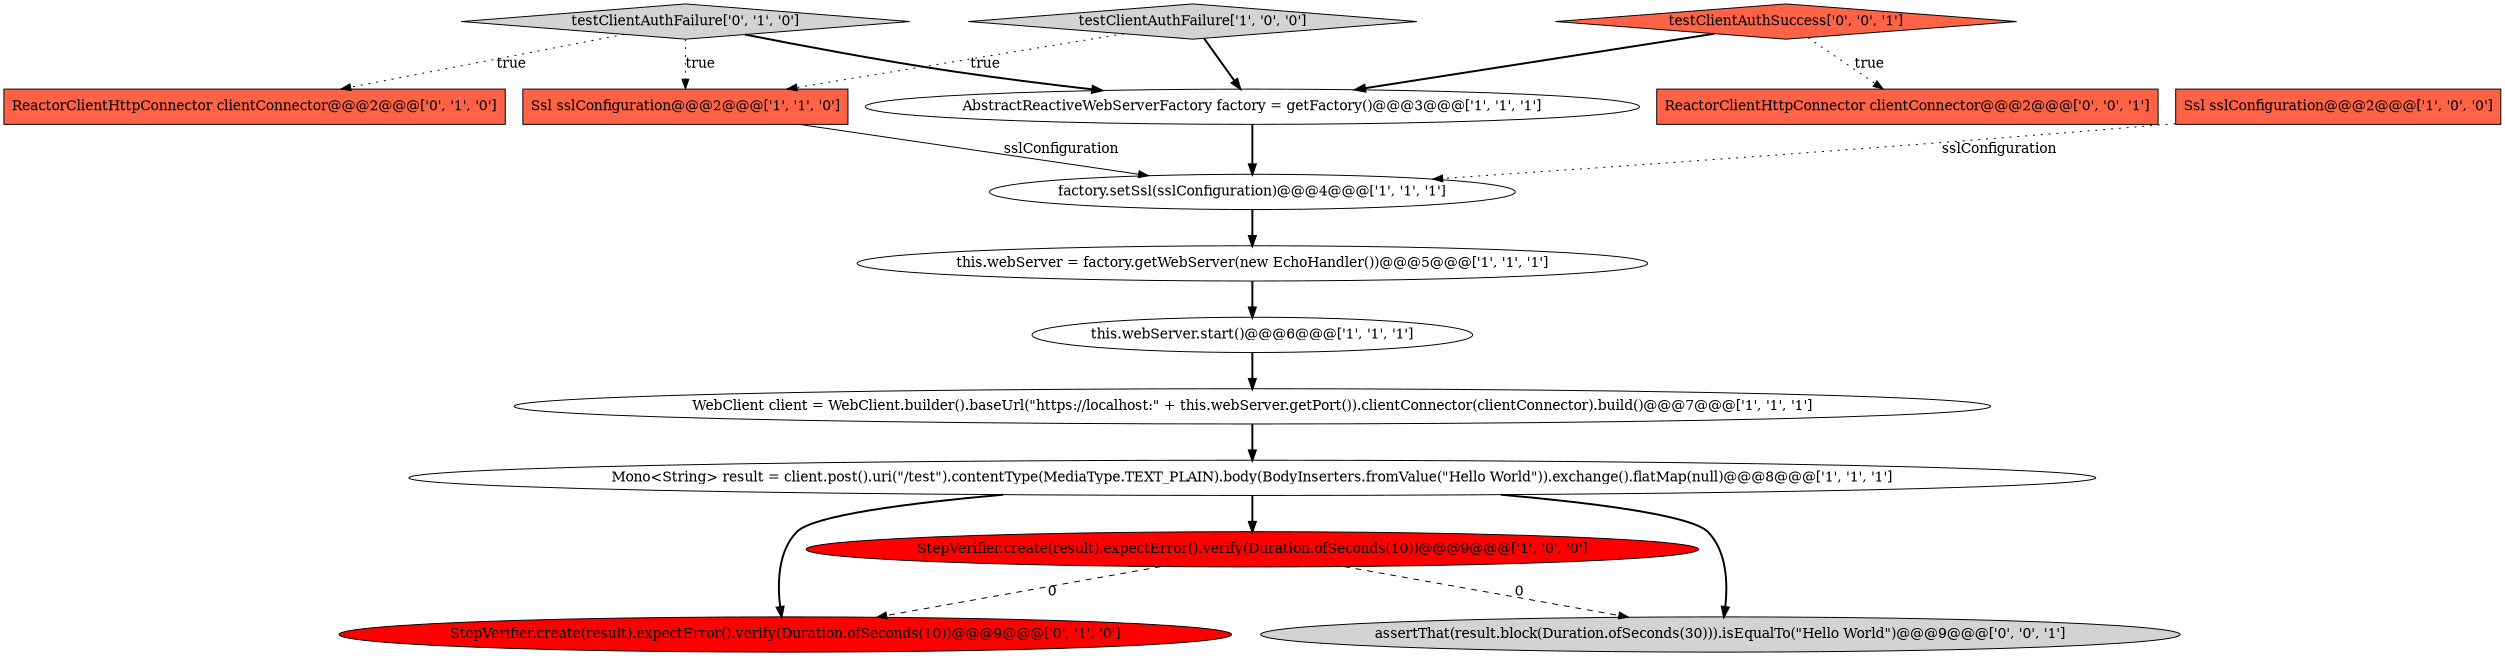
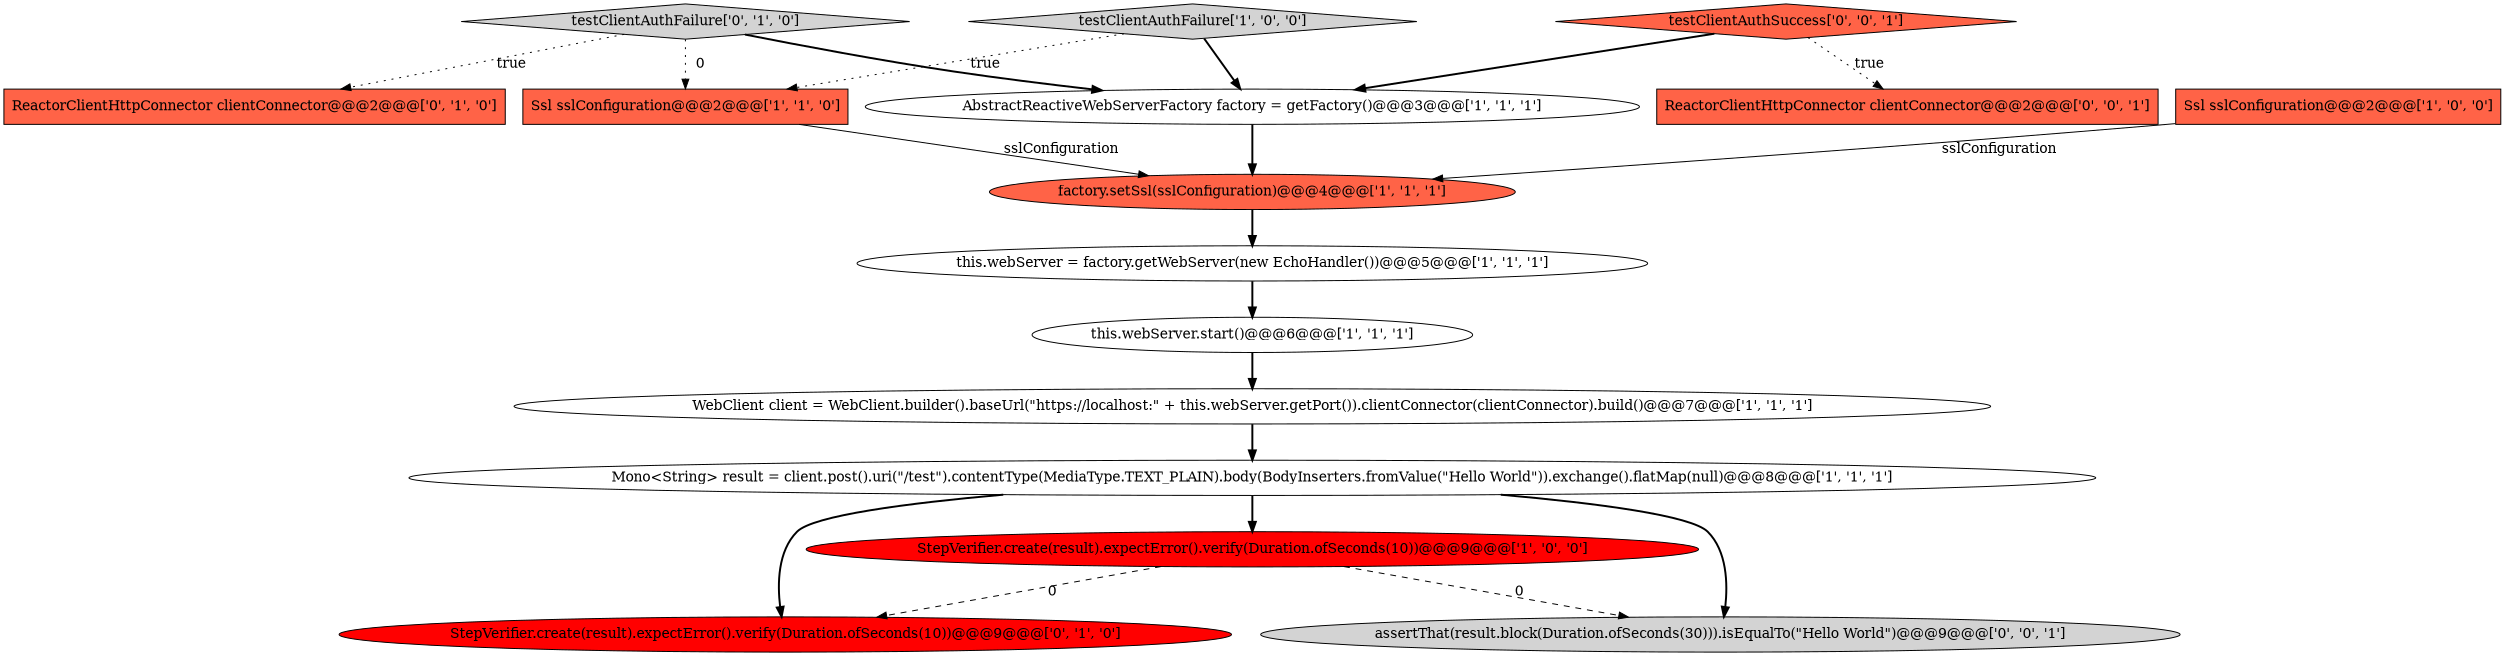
edge "testClientAuthFailure['0', '1', '0']" -> "Ssl sslConfiguration@@@2@@@['1', '1', '0']": label "true" -> "0"
edge "Ssl sslConfiguration@@@2@@@['1', '0', '0']" -> "factory.setSsl(sslConfiguration)@@@4@@@['1', '1', '1']": style dotted -> solid
node "factory.setSsl(sslConfiguration)@@@4@@@['1', '1', '1']": fillcolor white -> tomato
